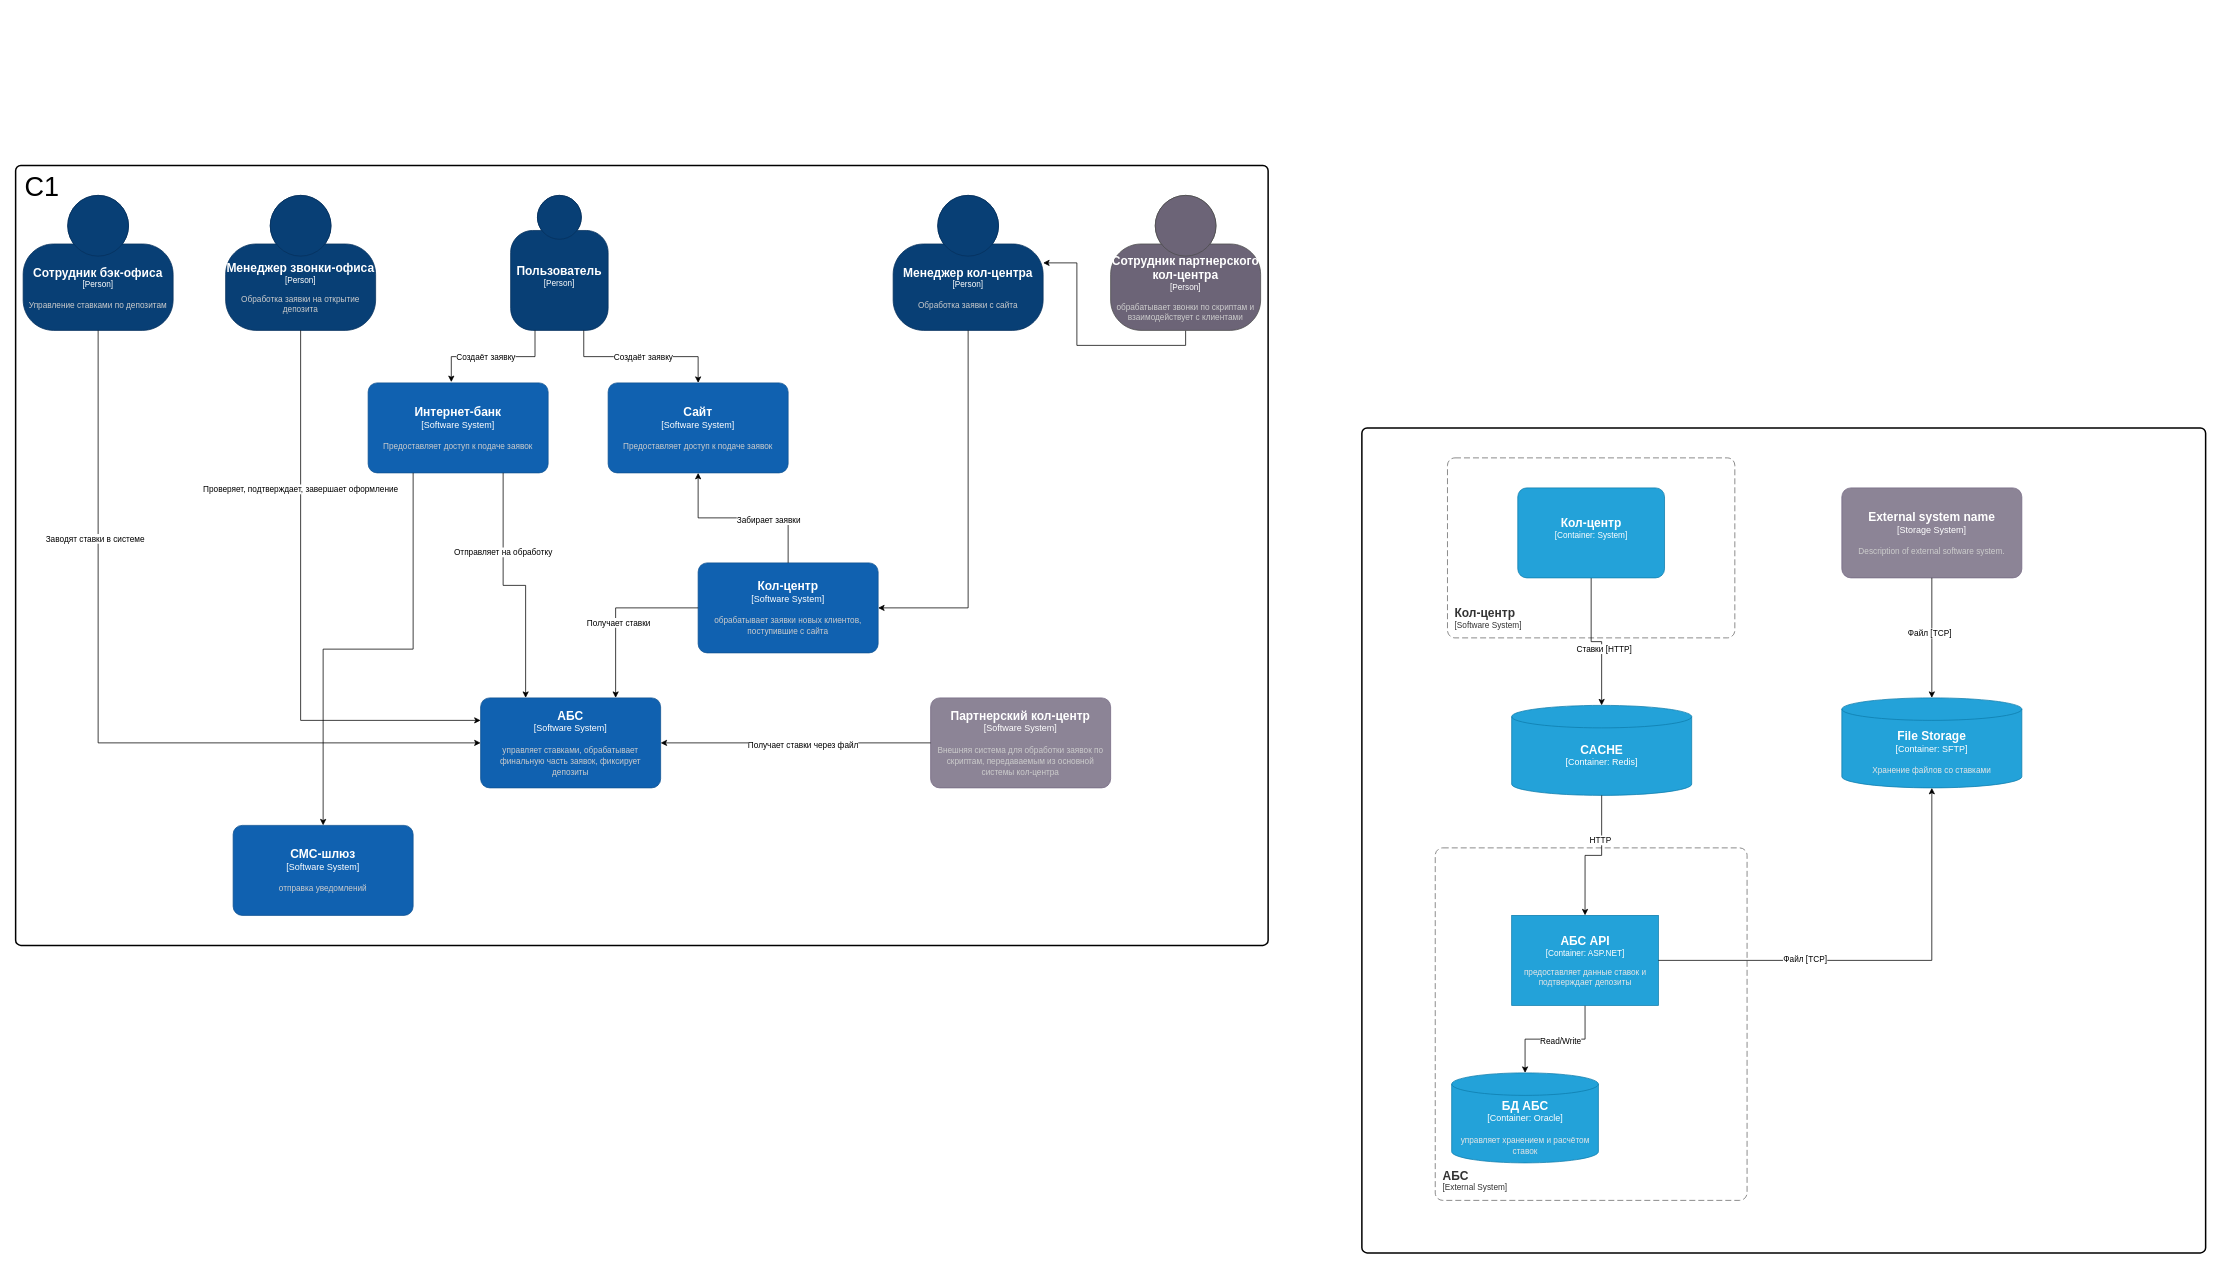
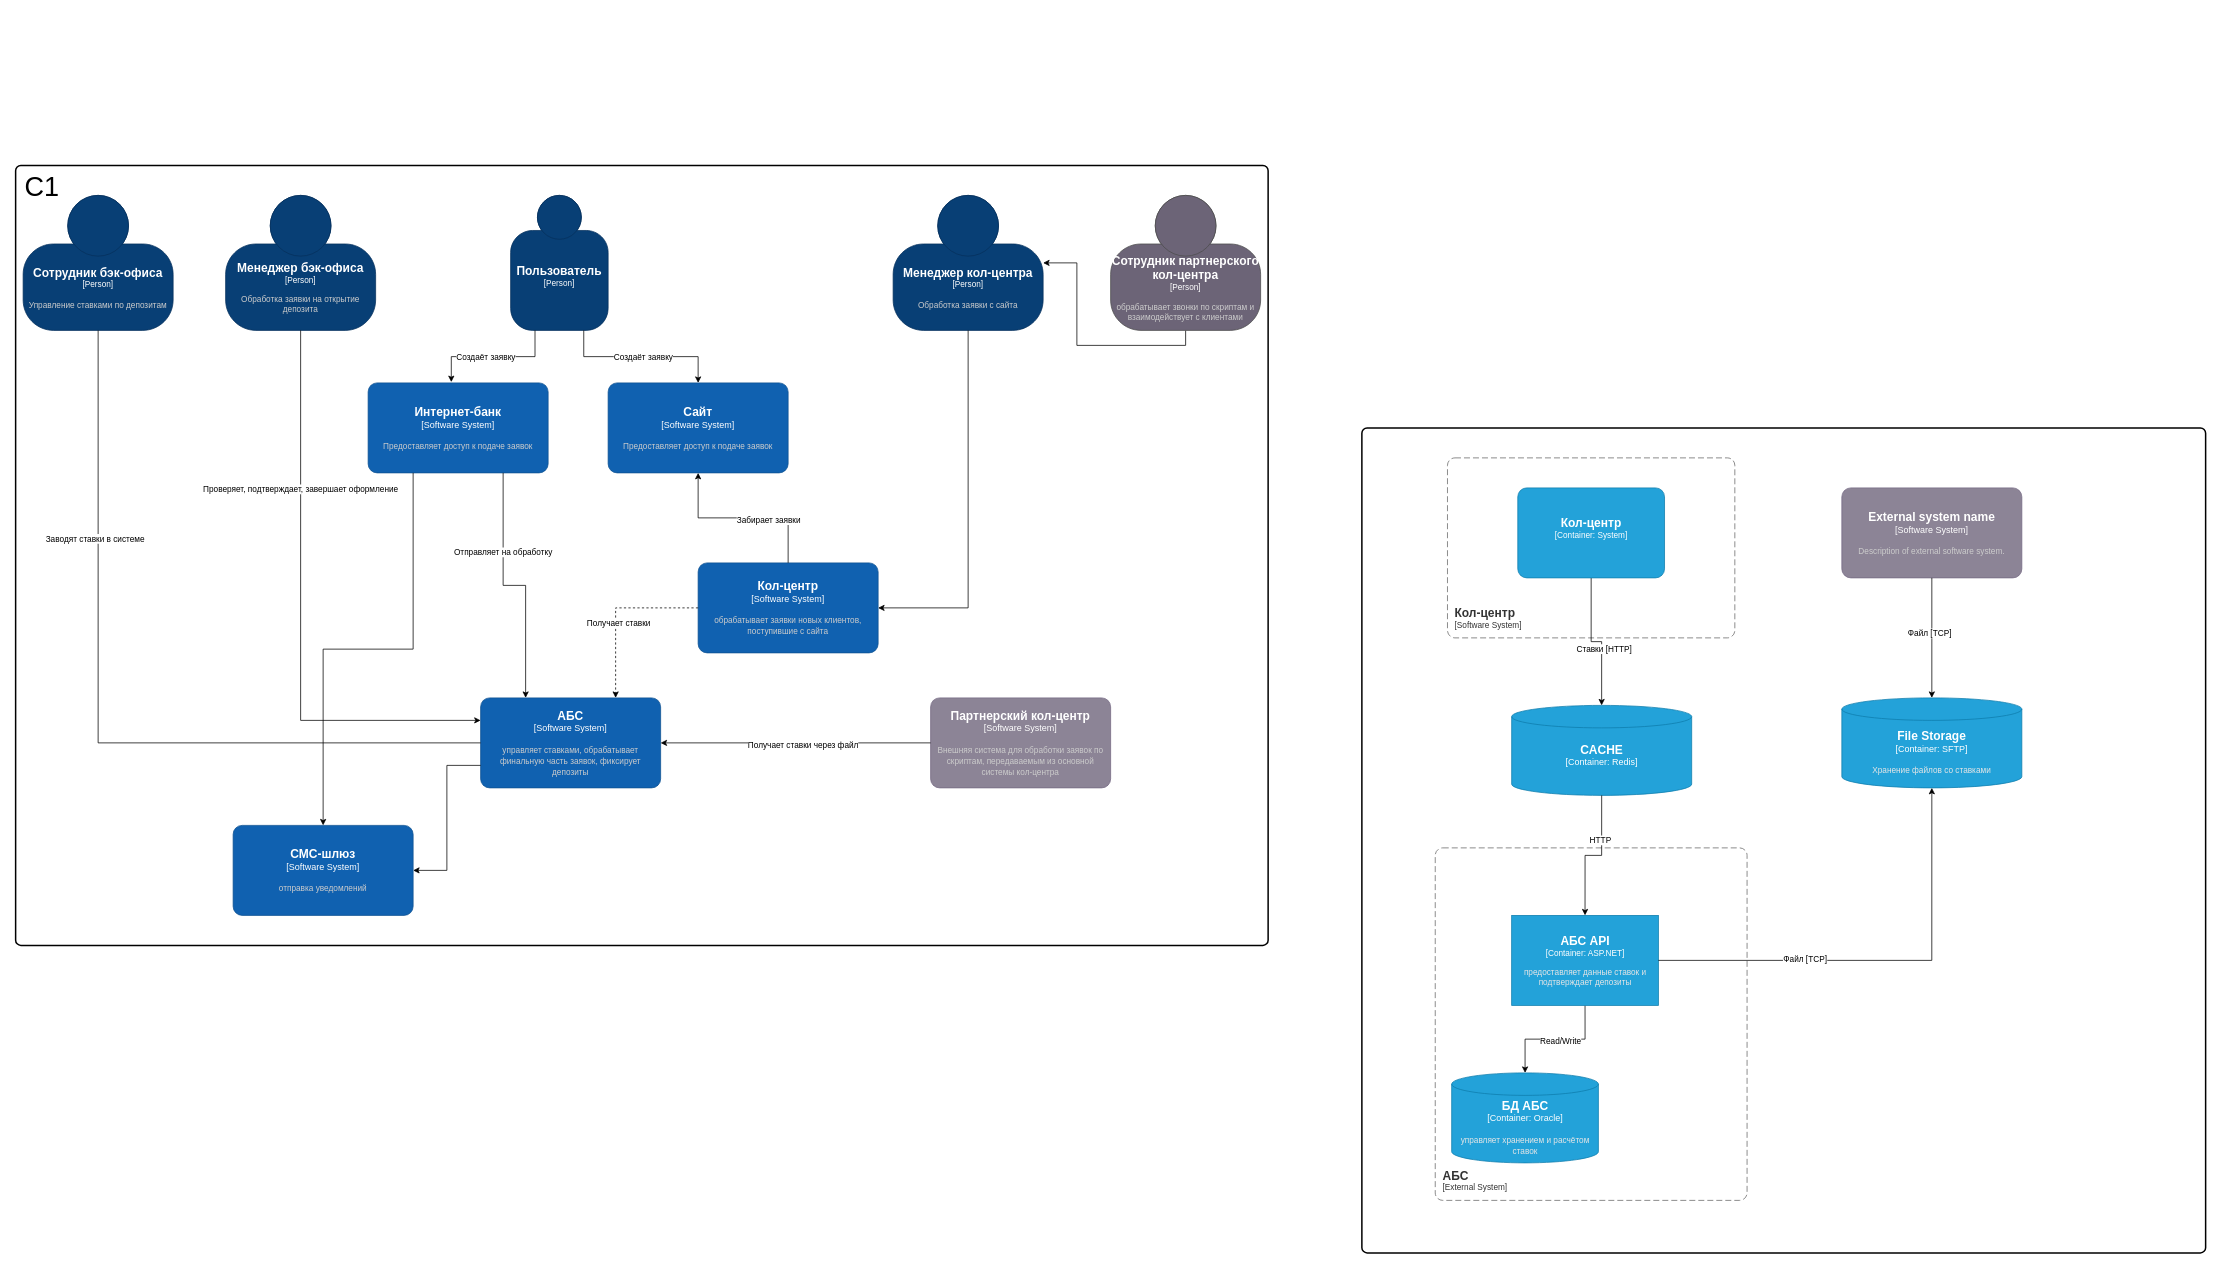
node "Менеджер звонки-офиса [Person] Обработка заявки на открытие депозита": label "Менеджер звонки-офиса [Person] Обработка заявки на открытие депозита" -> "Менеджер бэк-офиса [Person] Обработка заявки на открытие депозита"
node "External system name [Storage System] Description of external software system.": label "External system name [Storage System] Description of external software system." -> "External system name [Software System] Description of external software system."
edge "Кол-центр [Software System] обрабатывает заявки новых клиентов, поступившие с сайта" -> "АБС [Software System] управляет ставками, обрабатывает финальную часть заявок, фиксирует депозиты": style solid -> dashed
edge "Сотрудник бэк-офиса [Person] Управление ставками по депозитам" -> "АБС [Software System] управляет ставками, обрабатывает финальную часть заявок, фиксирует депозиты": arrowhead classic -> none
edge "АБС [Software System] управляет ставками, обрабатывает финальную часть заявок, фиксирует депозиты" -> "СМС-шлюз [Software System] отправка уведомлений": added
